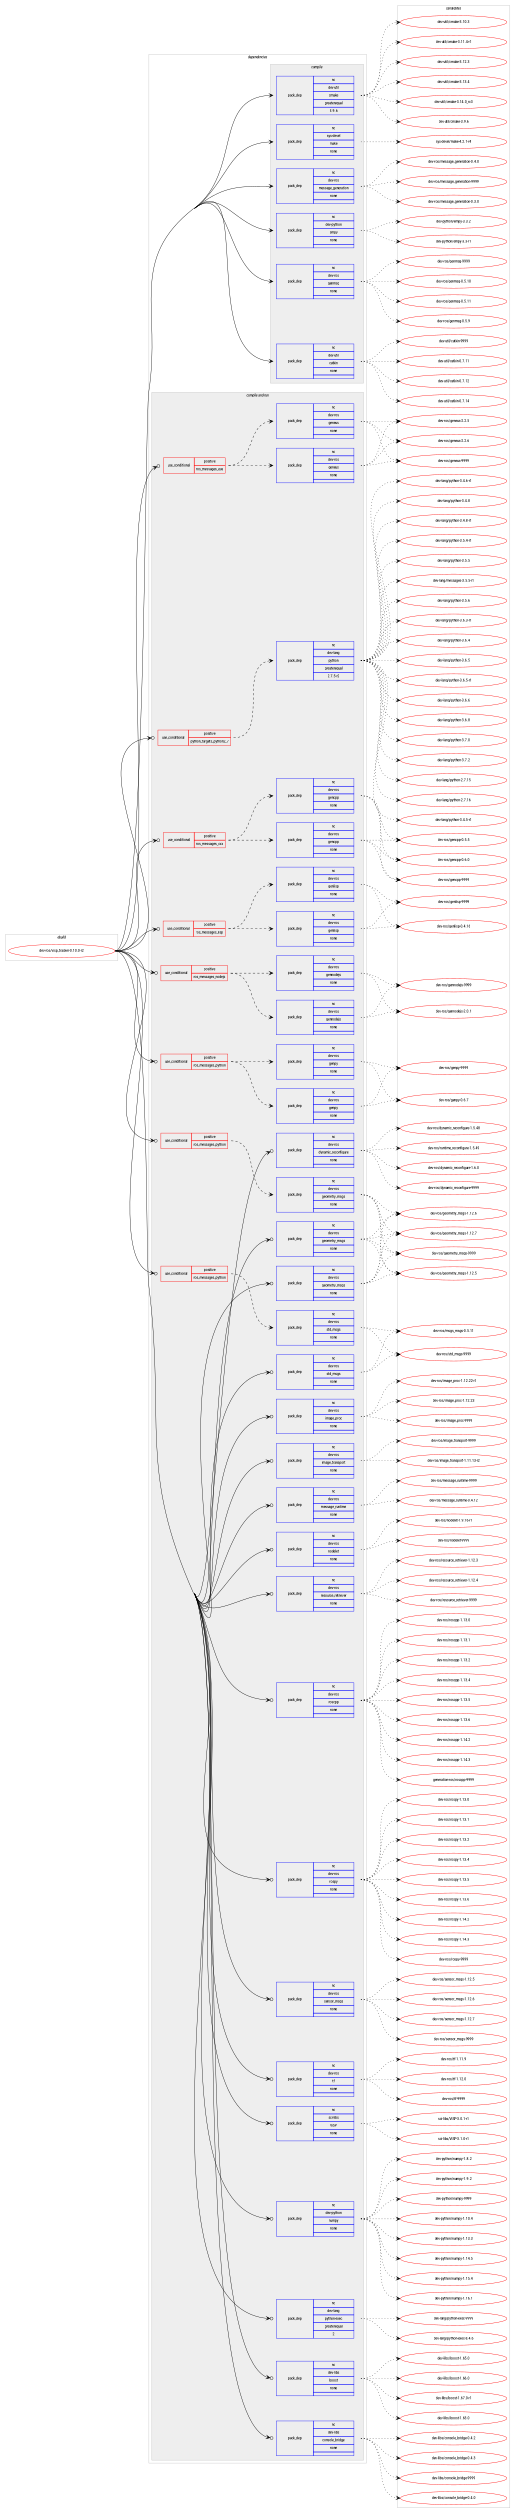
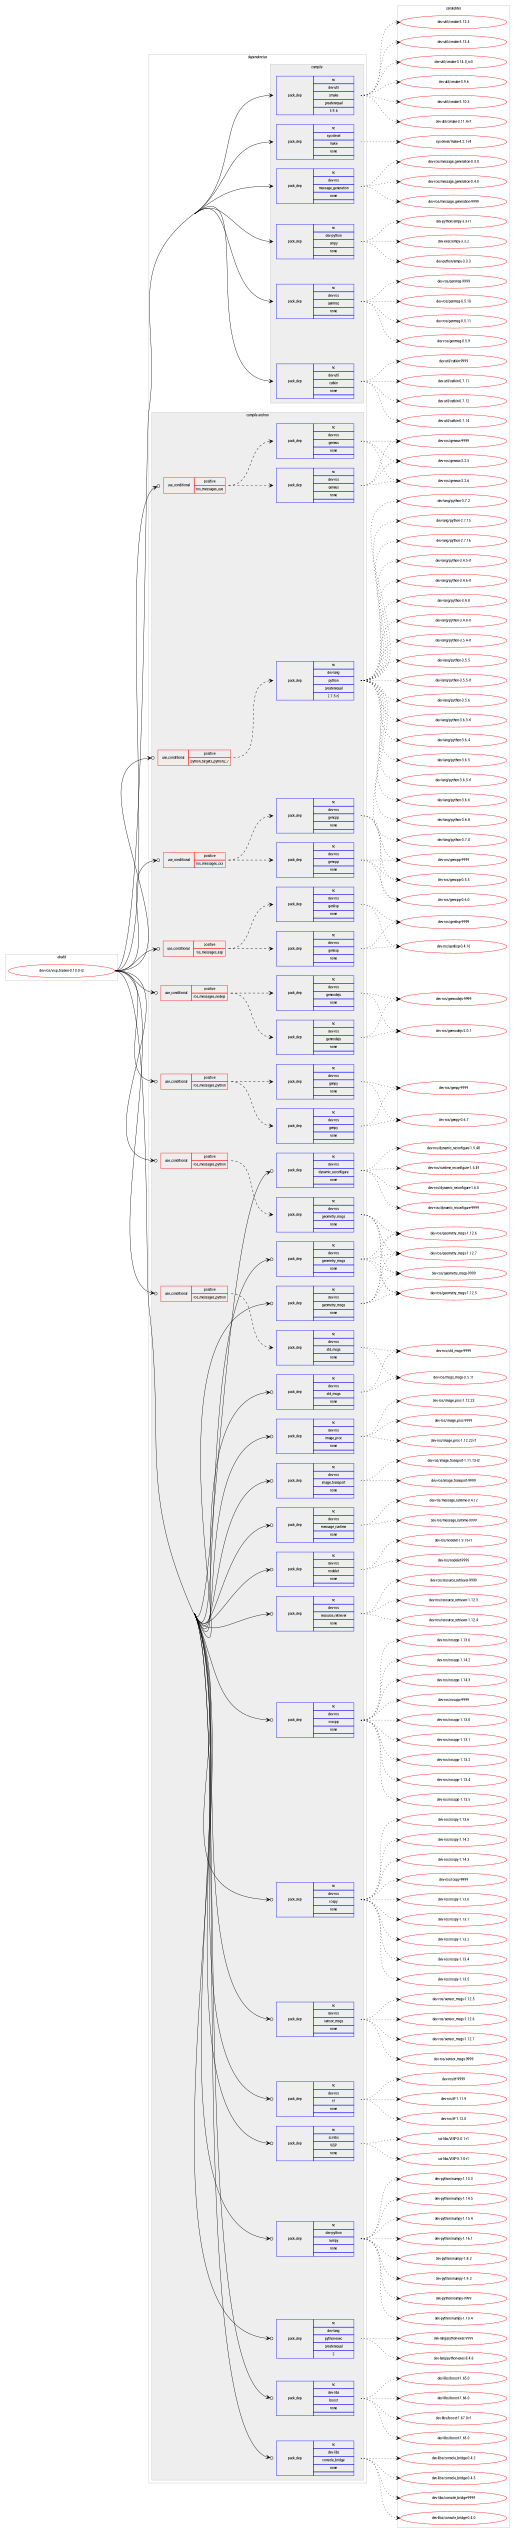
node "dev-python/empy-3.3.2": label "dev-python/empy-3.3.2" -> "dev-exec/empy-3.3.2"
node "dev-python/empy-3.3.3": added
node "dev-lang/messages-3.5.5-r1": label "dev-lang/messages-3.5.5-r1" -> "dev-lang/python-3.5.5-r1"
node "generation-ros/roscpp-9999": label "generation-ros/roscpp-9999" -> "dev-ros/roscpp-9999"
